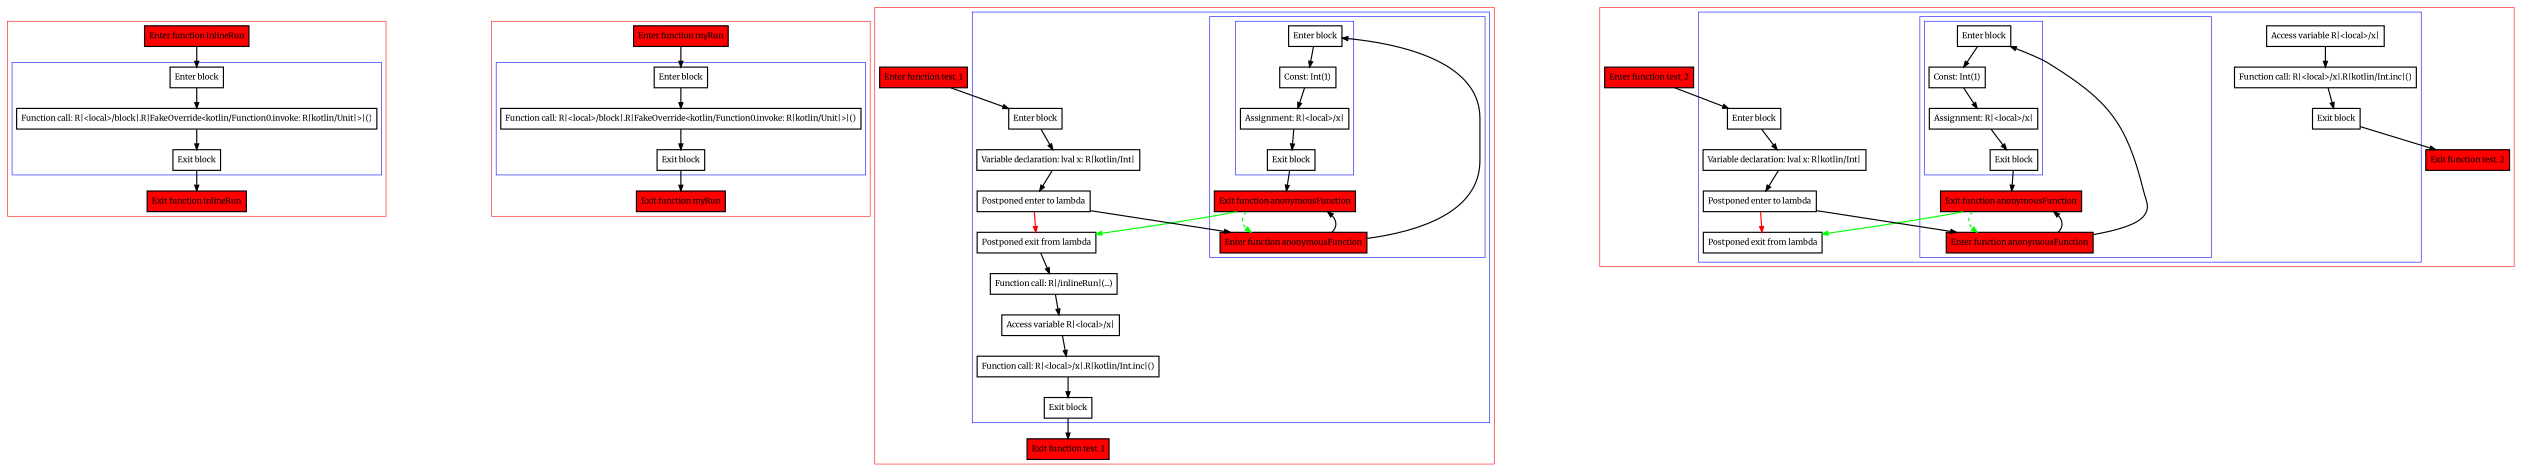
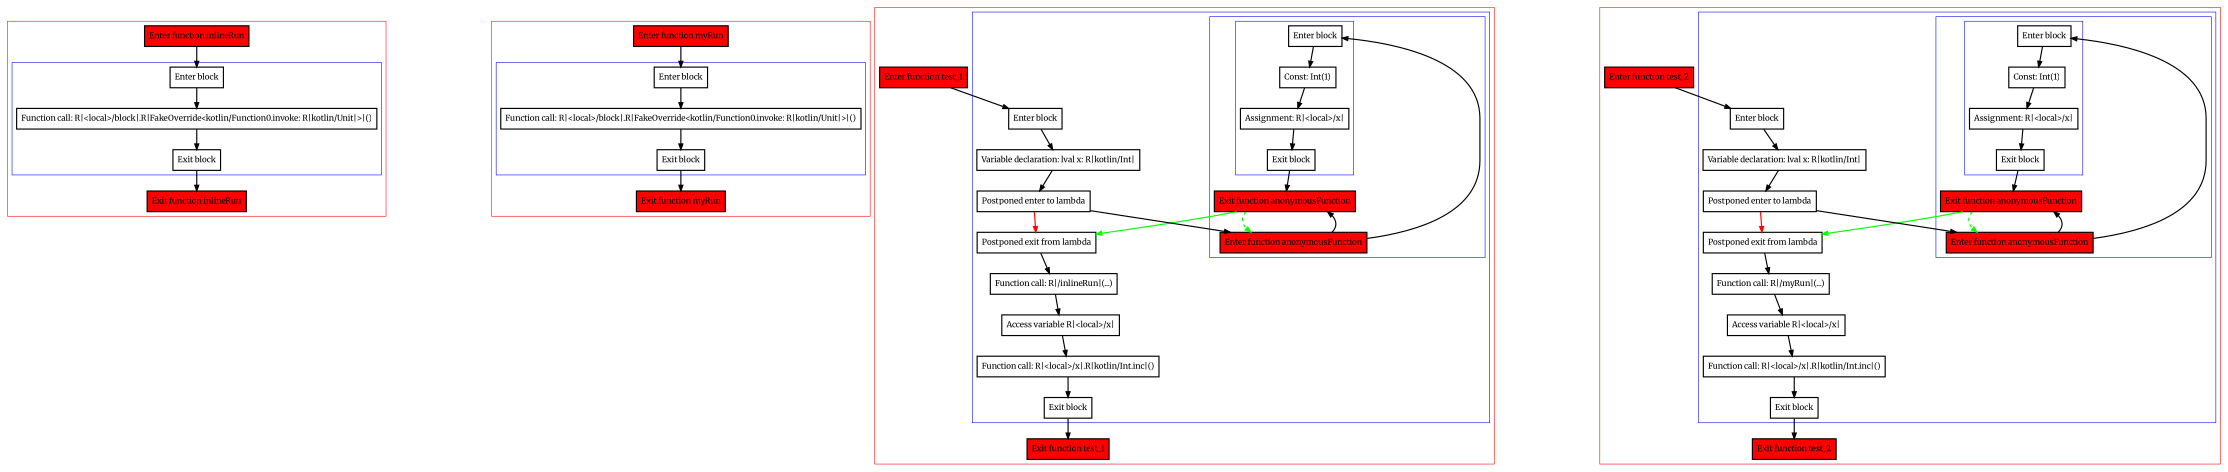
node "Function call: R|/myRun|(...)": added
